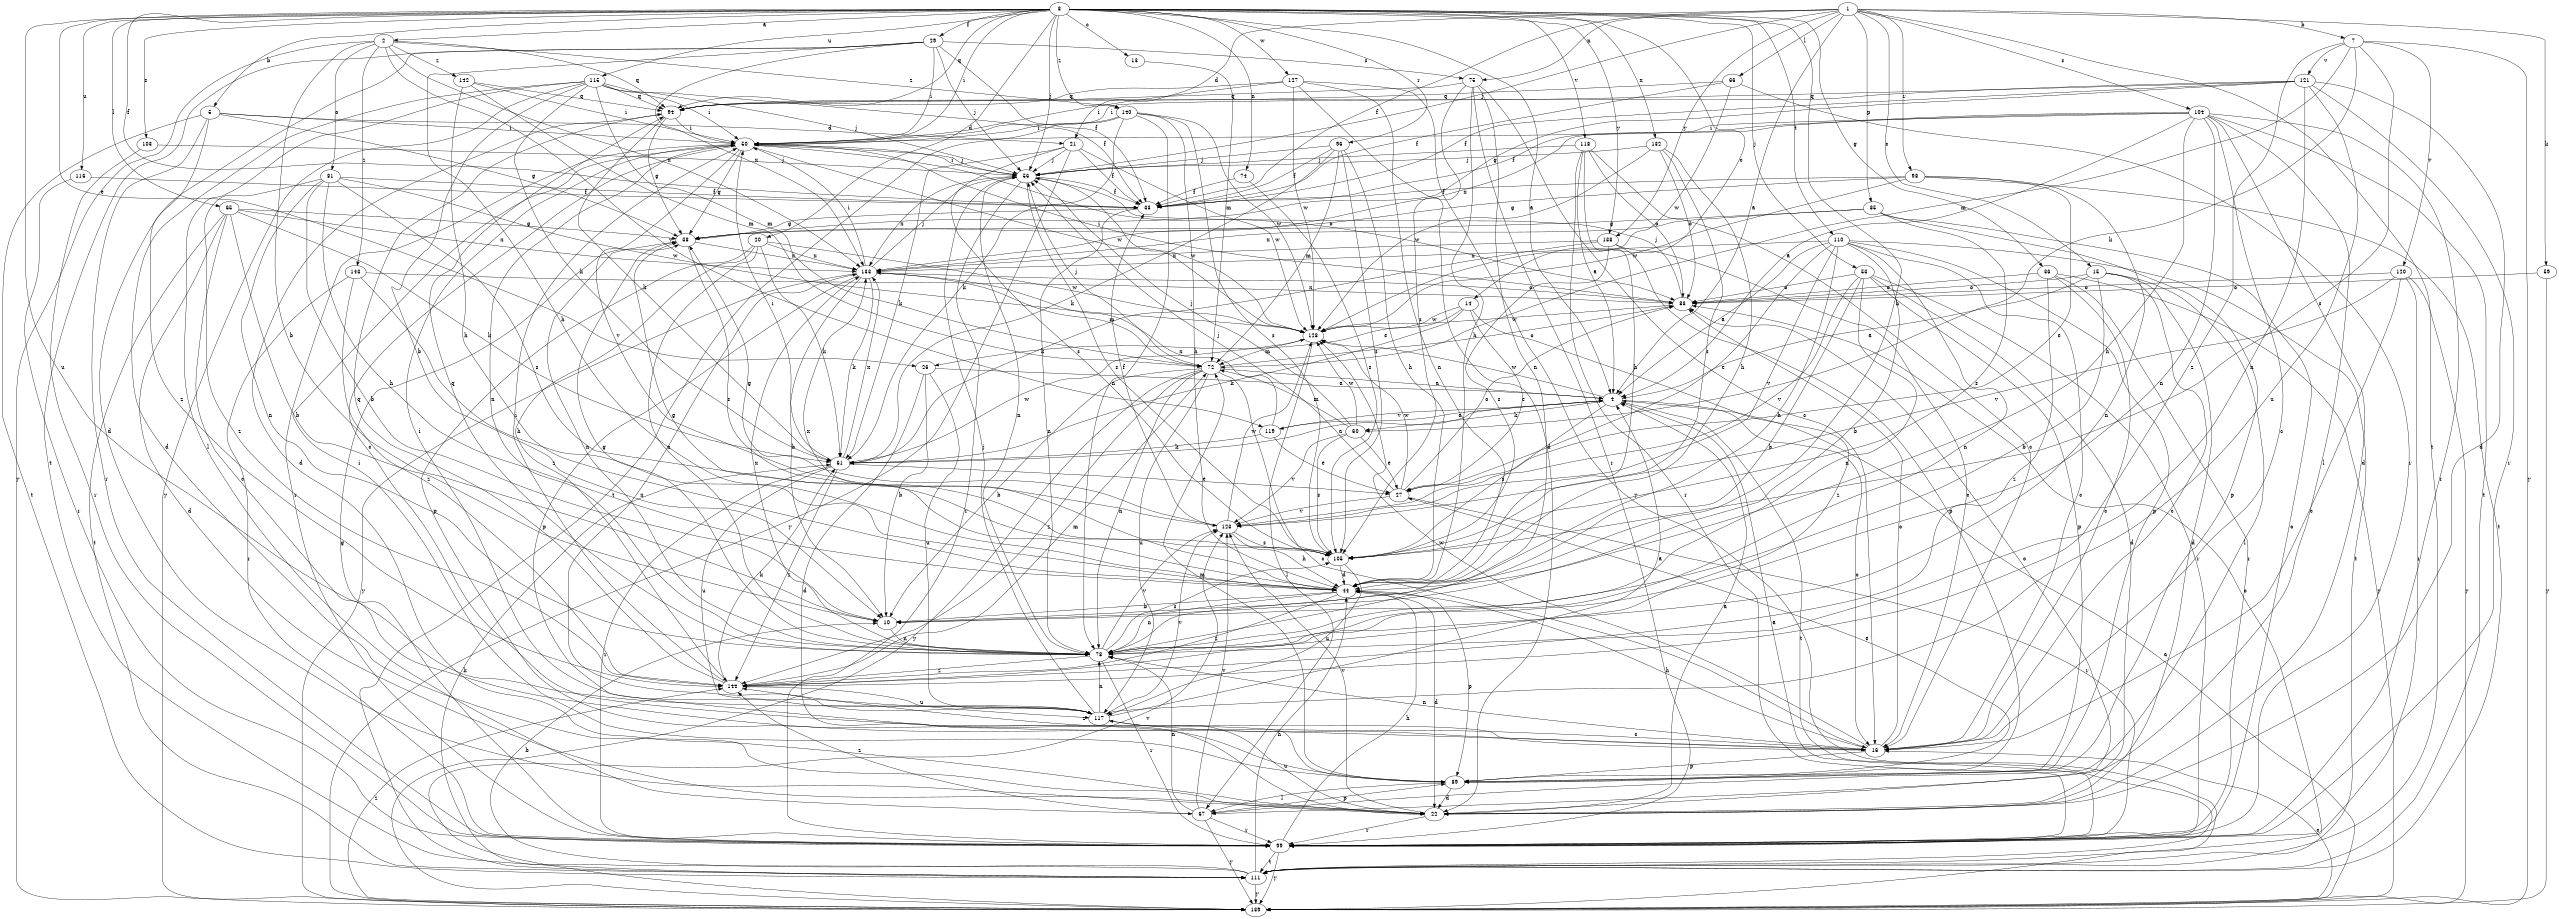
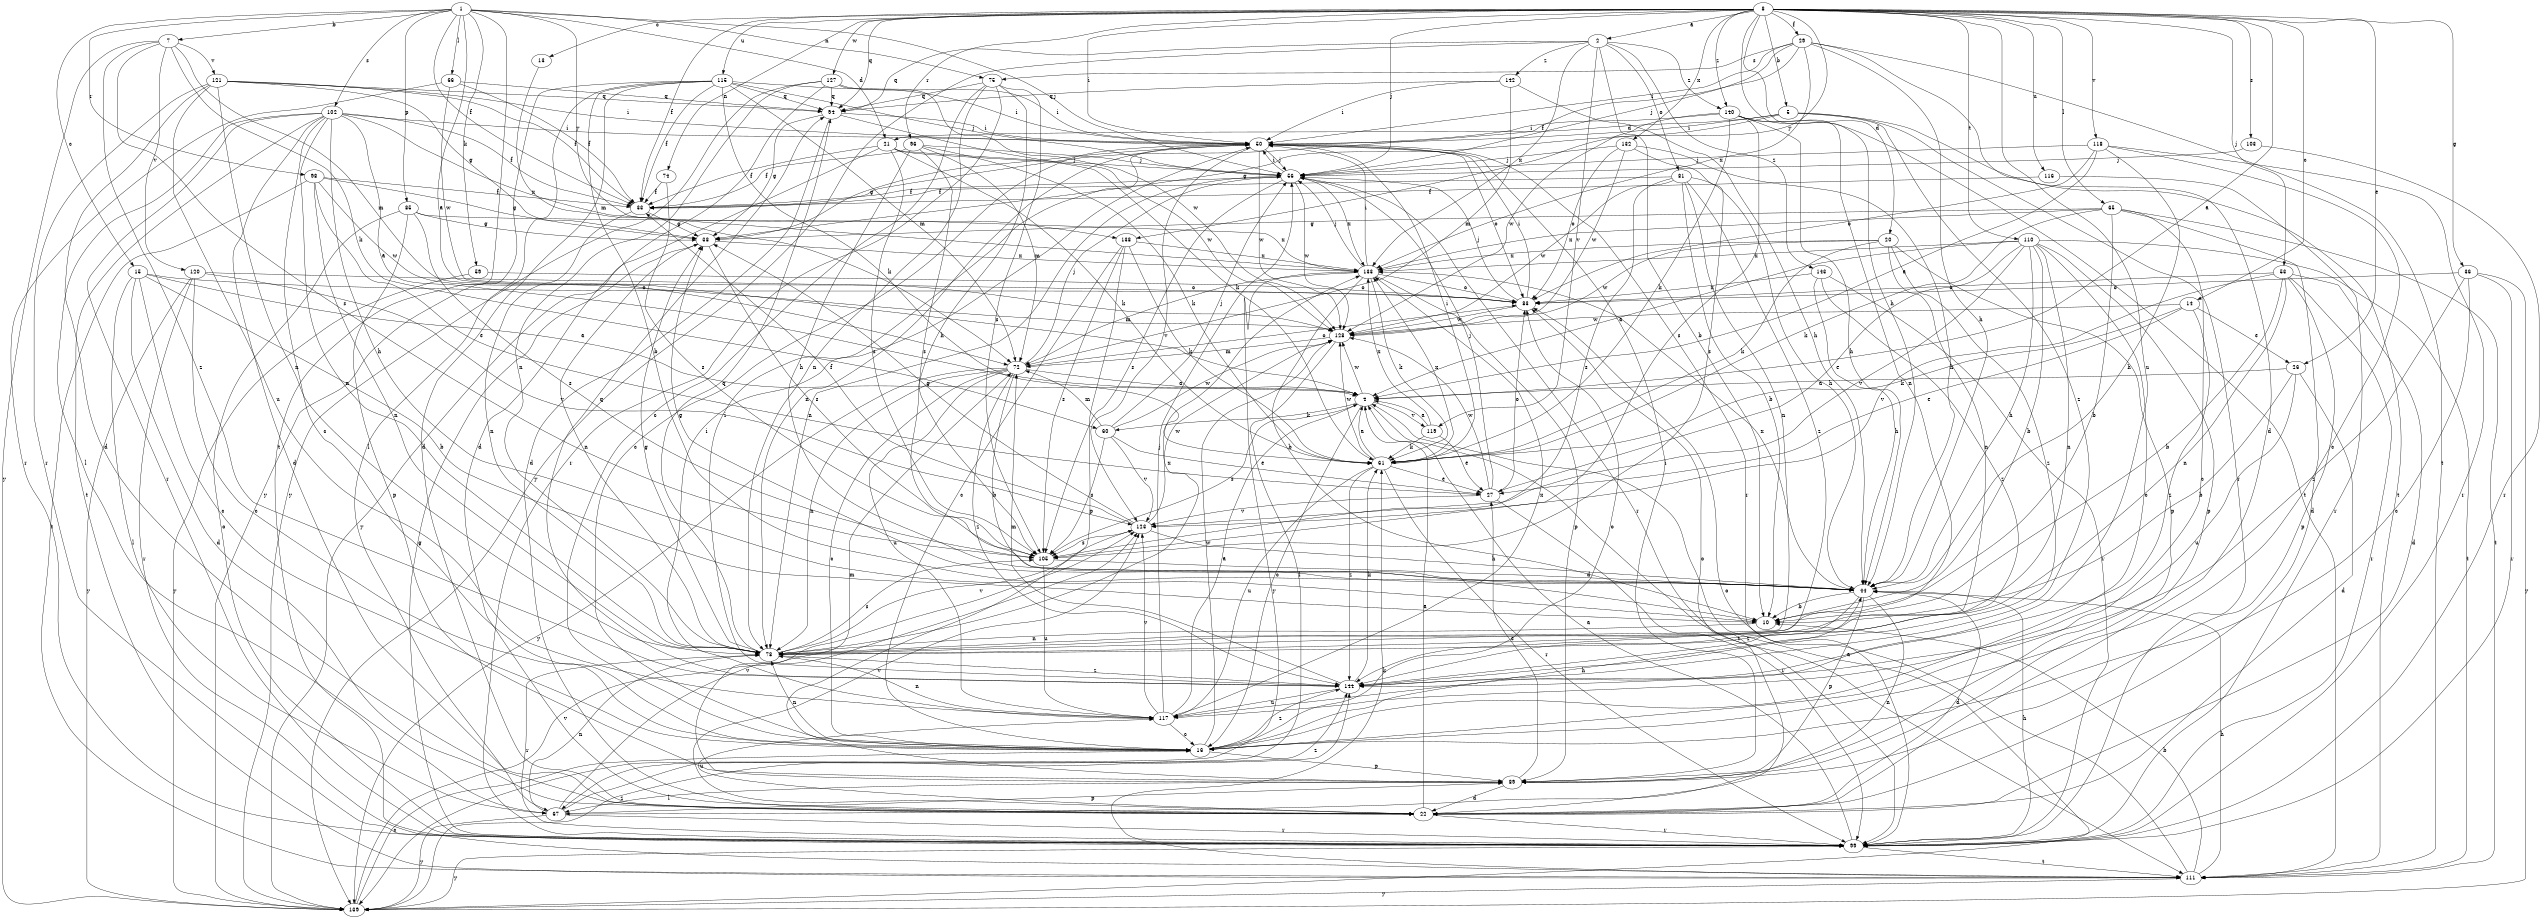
node "104": label "104" -> "102"
edge "44" -> "78": now "44" -> "67"
